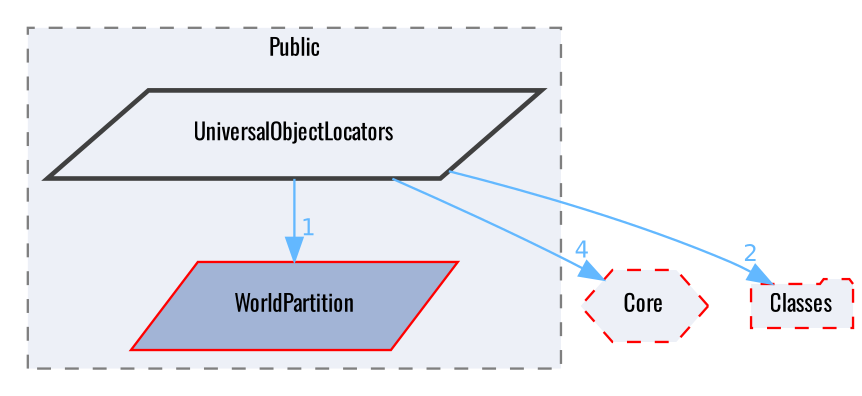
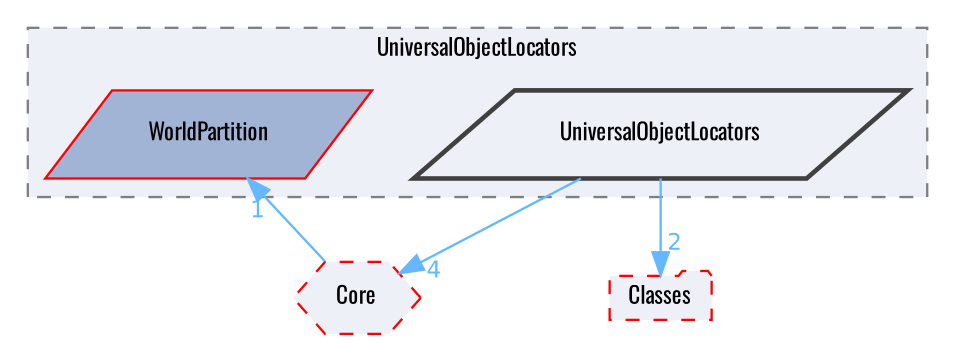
cluster "Public": label "Public" -> "UniversalObjectLocators"
edge "UniversalObjectLocators" -> "WorldPartition": now "Core" -> "WorldPartition"
